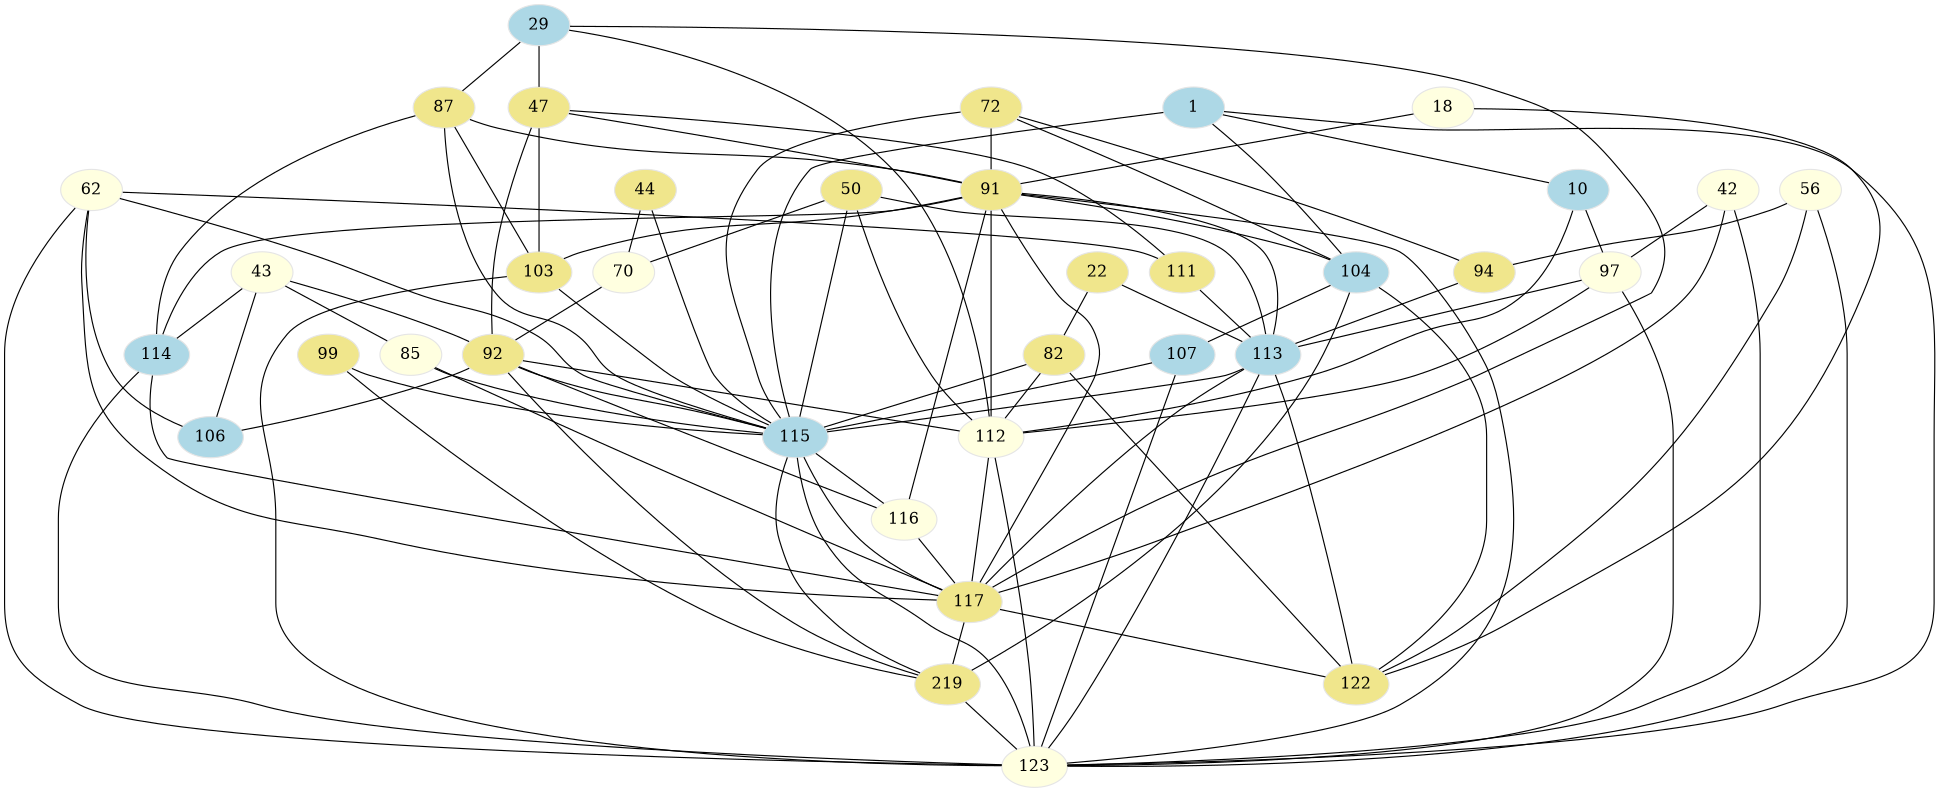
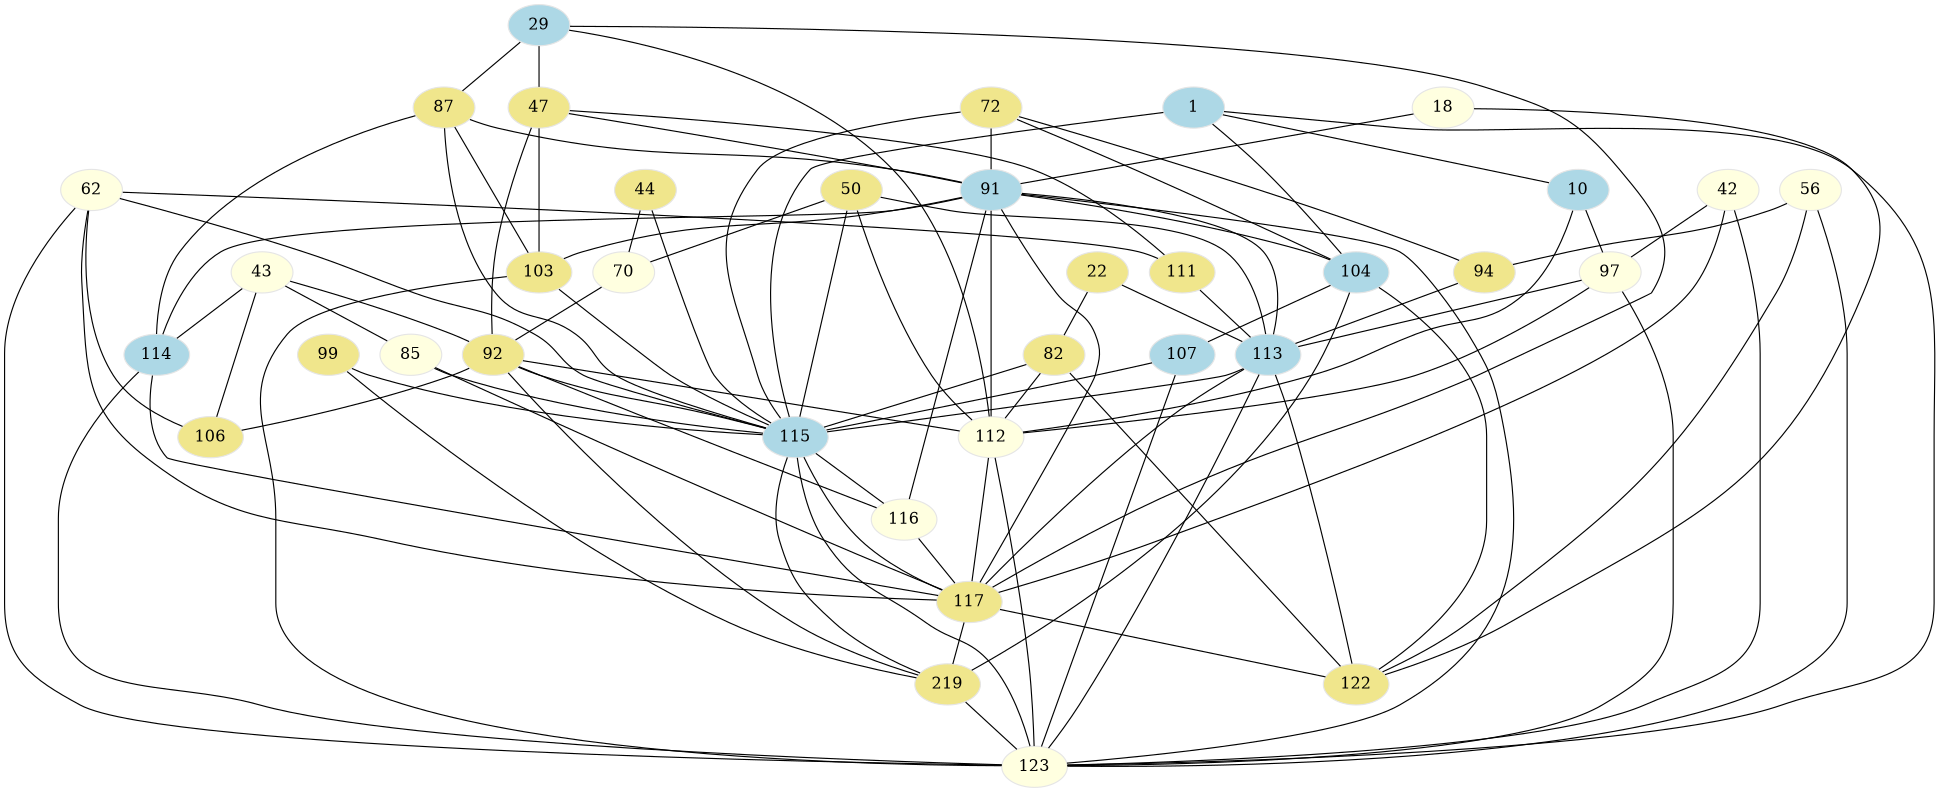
node "91": fillcolor khaki -> lightblue
node "106": fillcolor lightblue -> khaki
